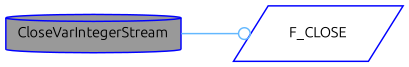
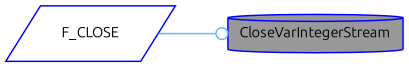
edge "CloseVarIntegerStream" -> "F_CLOSE": reversed
